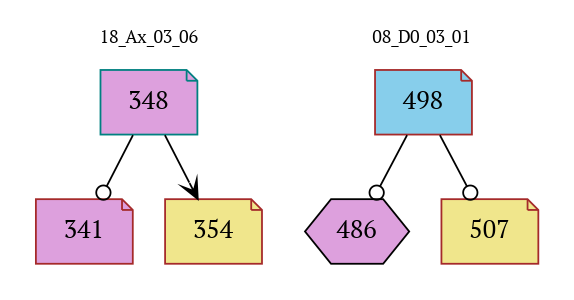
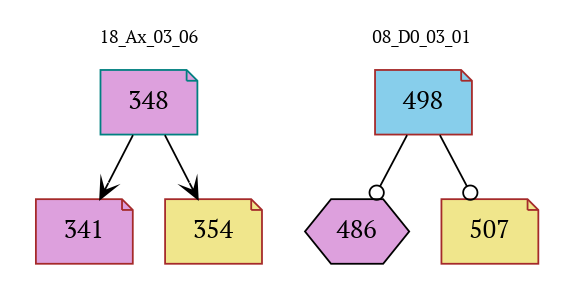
edge "348" -> "341": arrowhead odot -> vee
